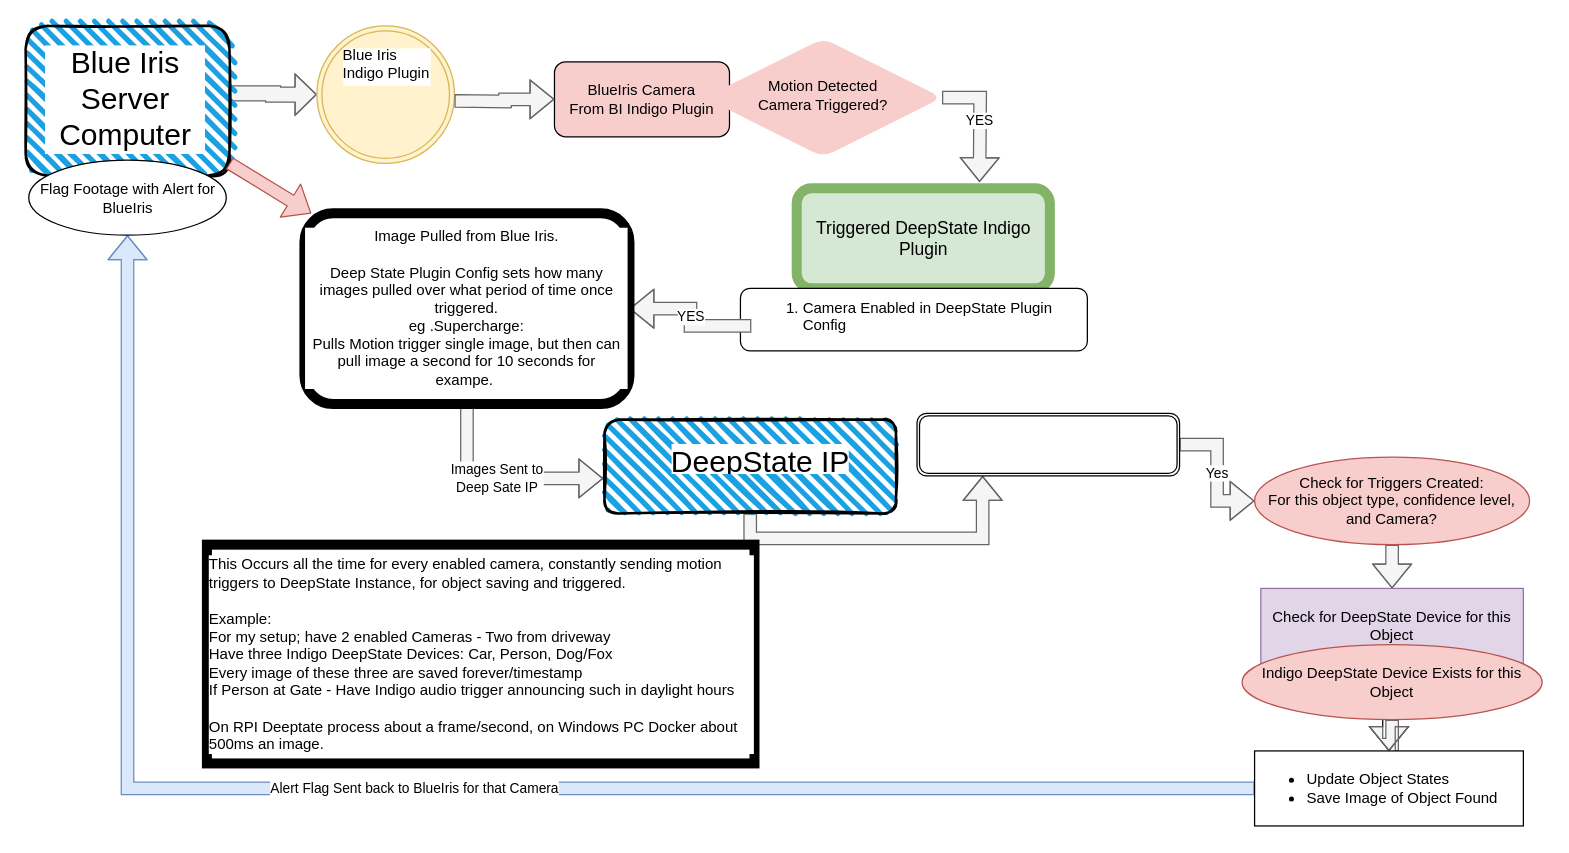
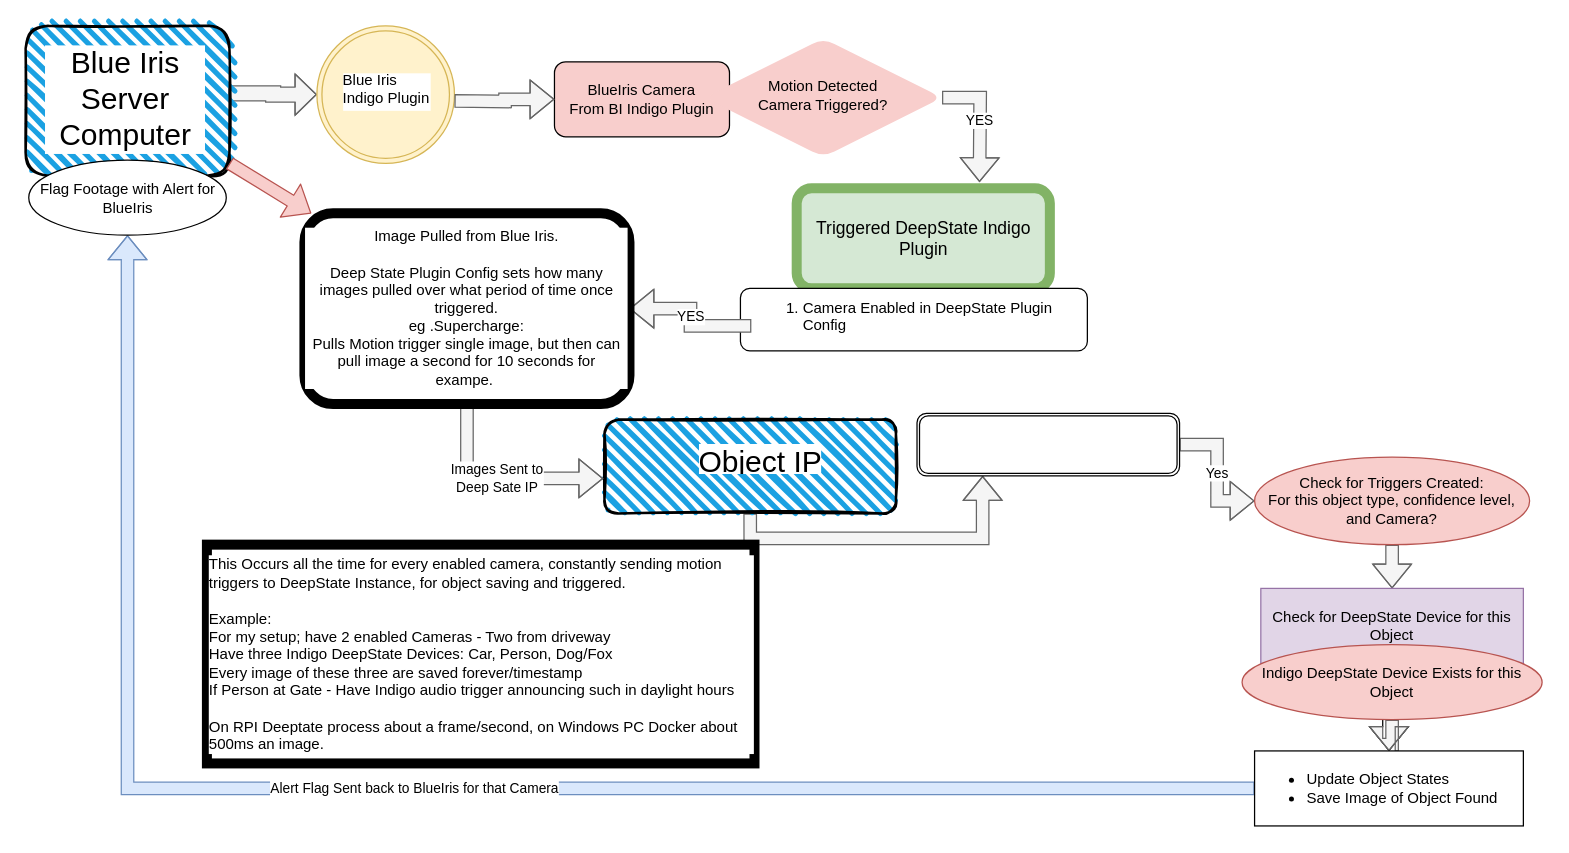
node "Blue Iris Indigo Plugin": moved (386, 76) -> (386, 101)
node "DeepState IP": label "DeepState IP" -> "Object IP"
